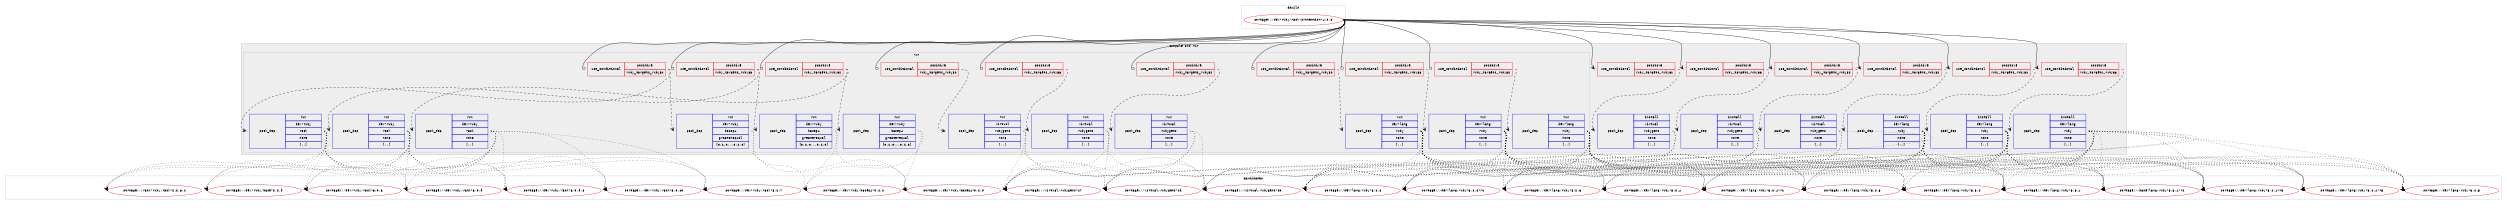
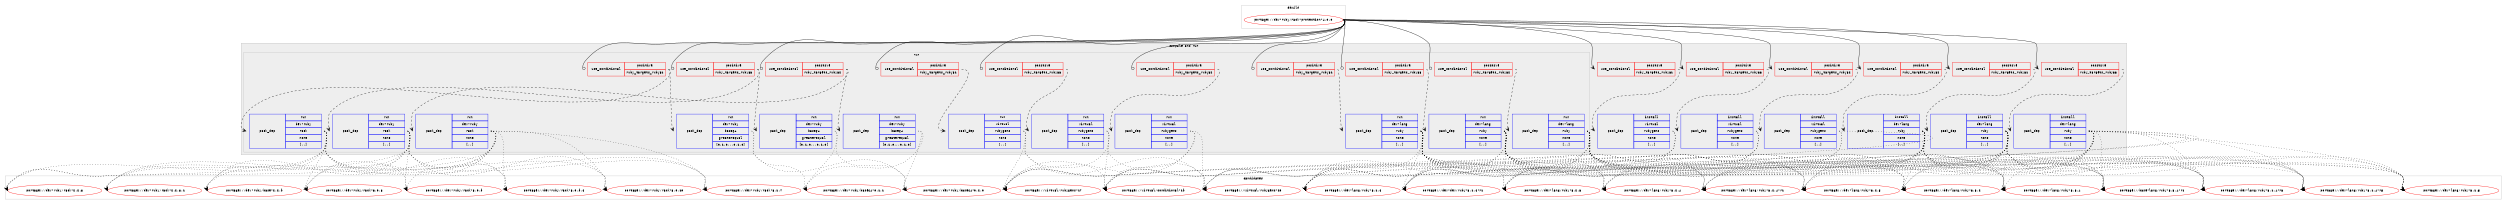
node "portage://dev-ruby/rack-2.2.8": added
node "portage://rack-ruby/rack-2.2.8.1": label "portage://rack-ruby/rack-2.2.8.1" -> "portage://dev-ruby/rack-2.2.8.1"
node "portage://virtual/rubygems-19": label "portage://virtual/rubygems-19" -> "portage://virtual/conditional-19"
node "portage://dev-lang/ruby-3.1.6-r1": label "portage://dev-lang/ruby-3.1.6-r1" -> "portage://dev-dev/ruby-3.1.6-r1"
